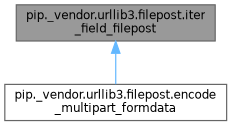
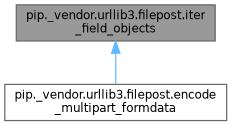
node "pip._vendor.urllib3.filepost.iter _field_filepost": label "pip._vendor.urllib3.filepost.iter _field_filepost" -> "pip._vendor.urllib3.filepost.iter _field_objects"
